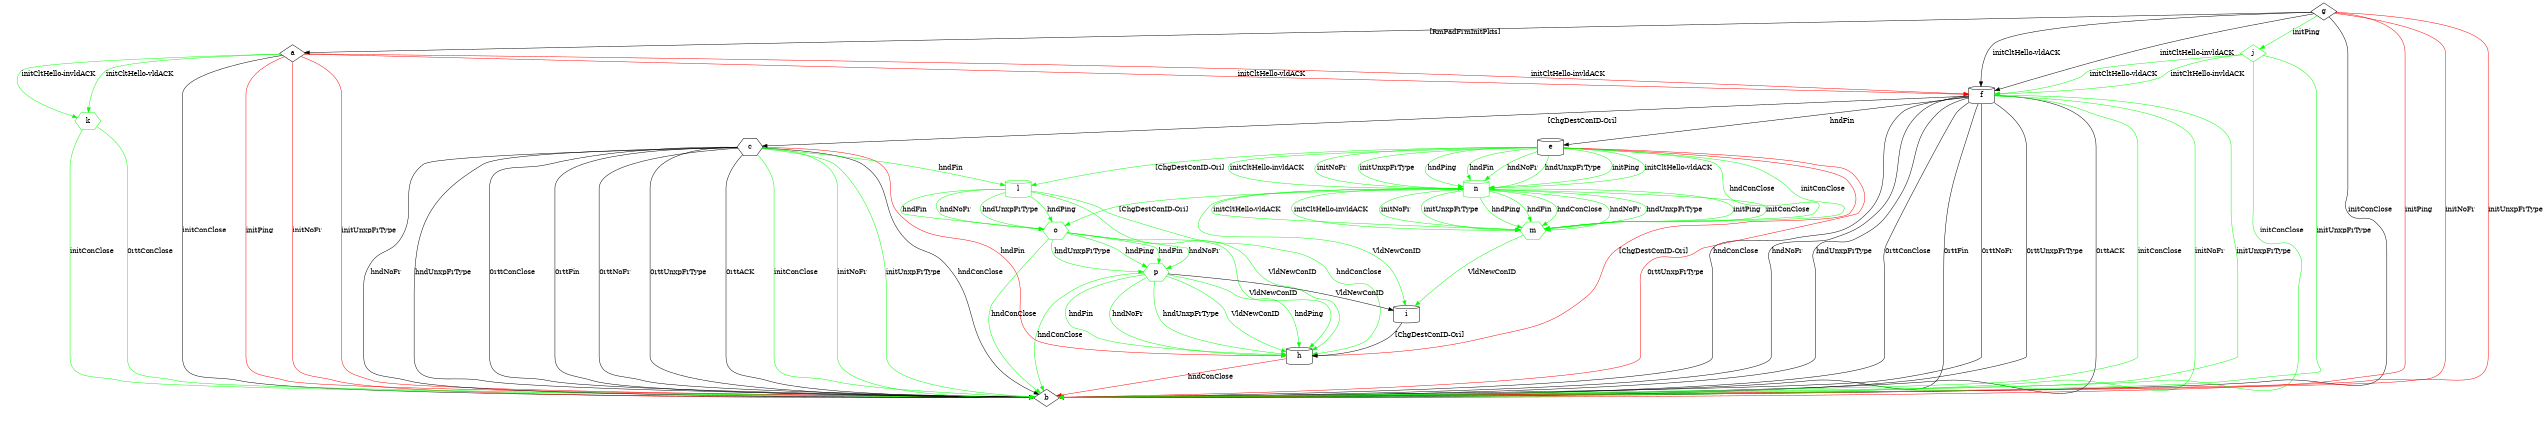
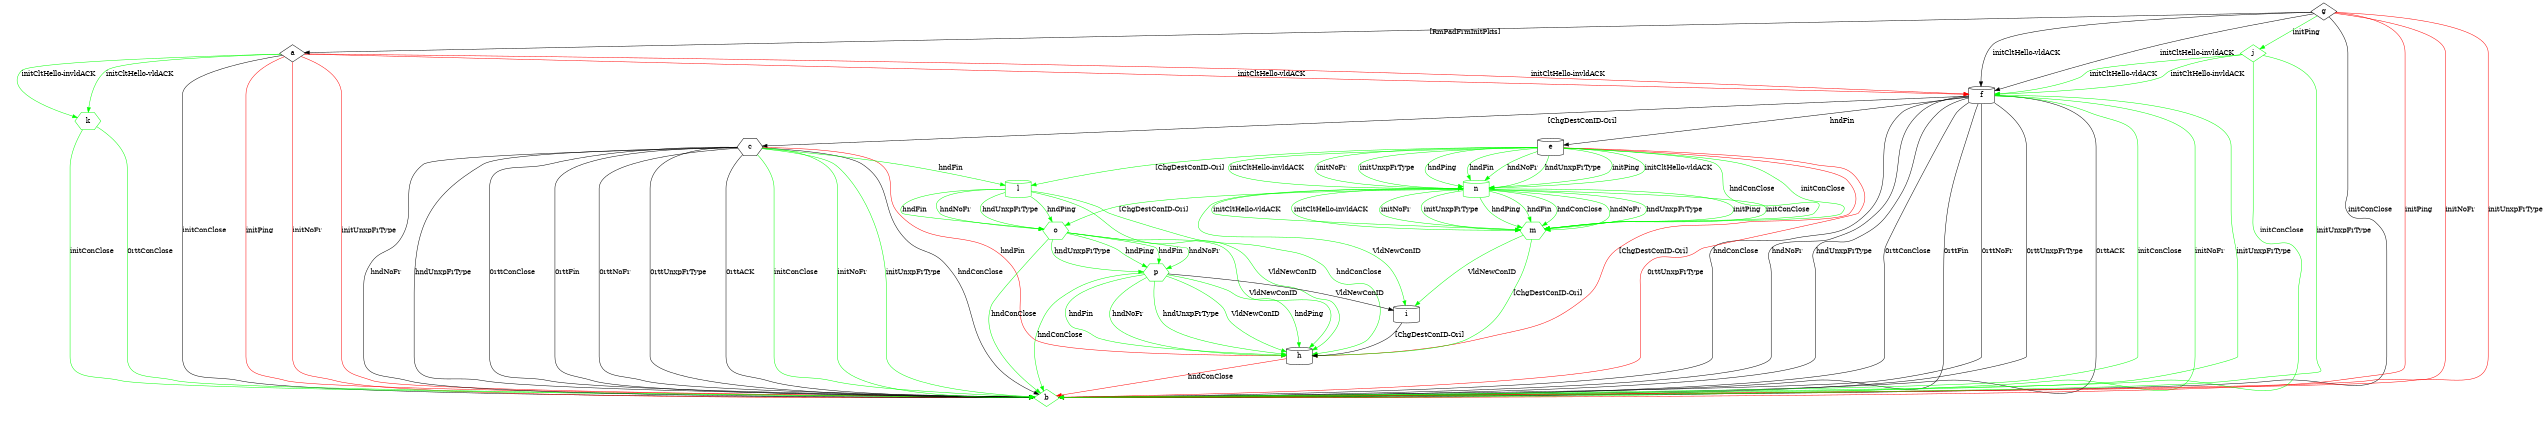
edge "m" -> "h": added, label "[ChgDestConID-Ori]"
node "b": color black -> green
